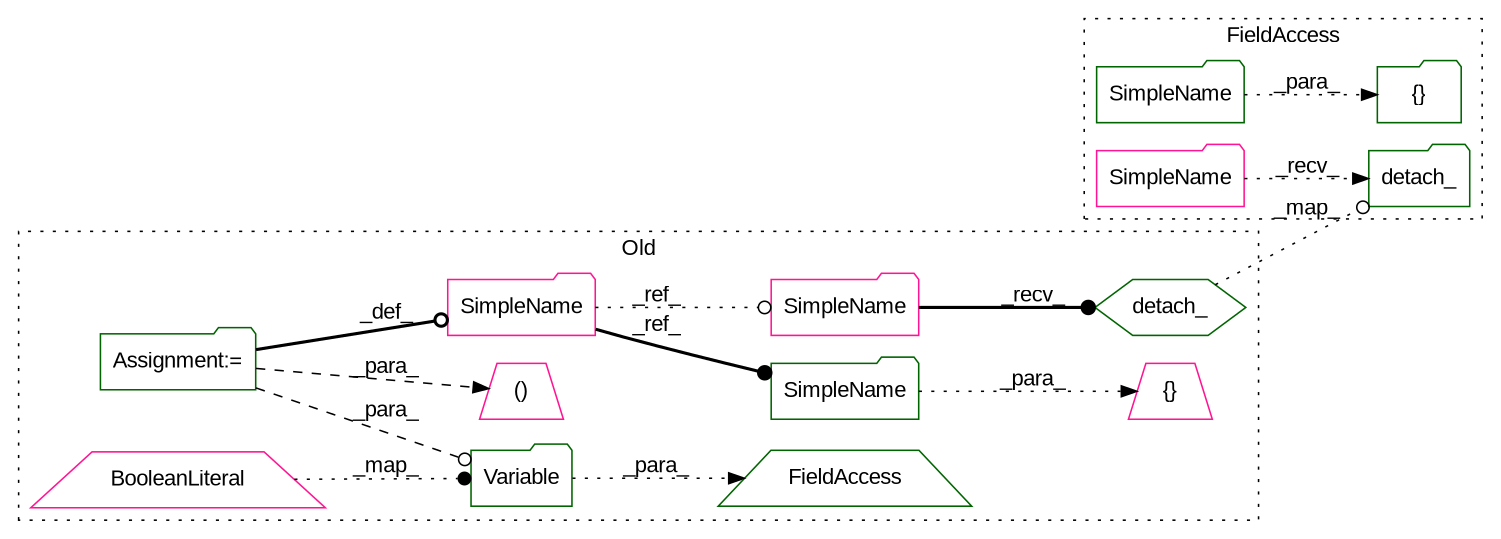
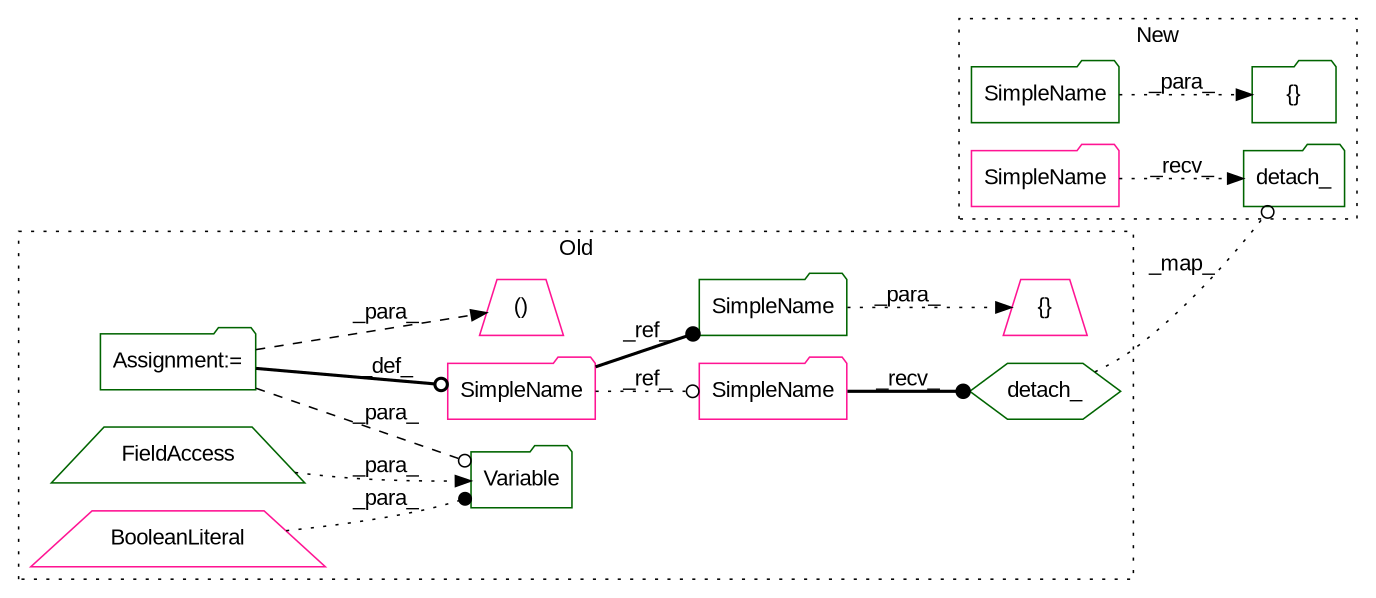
cluster "FieldAccess": label "FieldAccess" -> "New"
edge "BooleanLiteral" -> "Variable": label "_map_" -> "_para_"
edge "Variable" -> "FieldAccess": reversed
